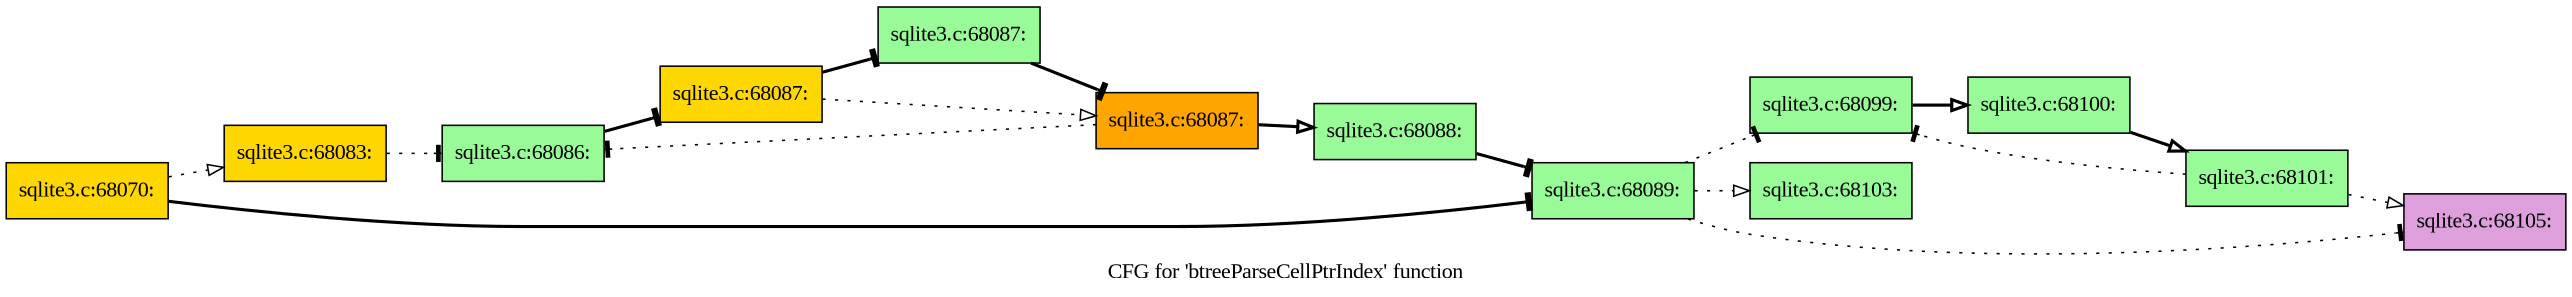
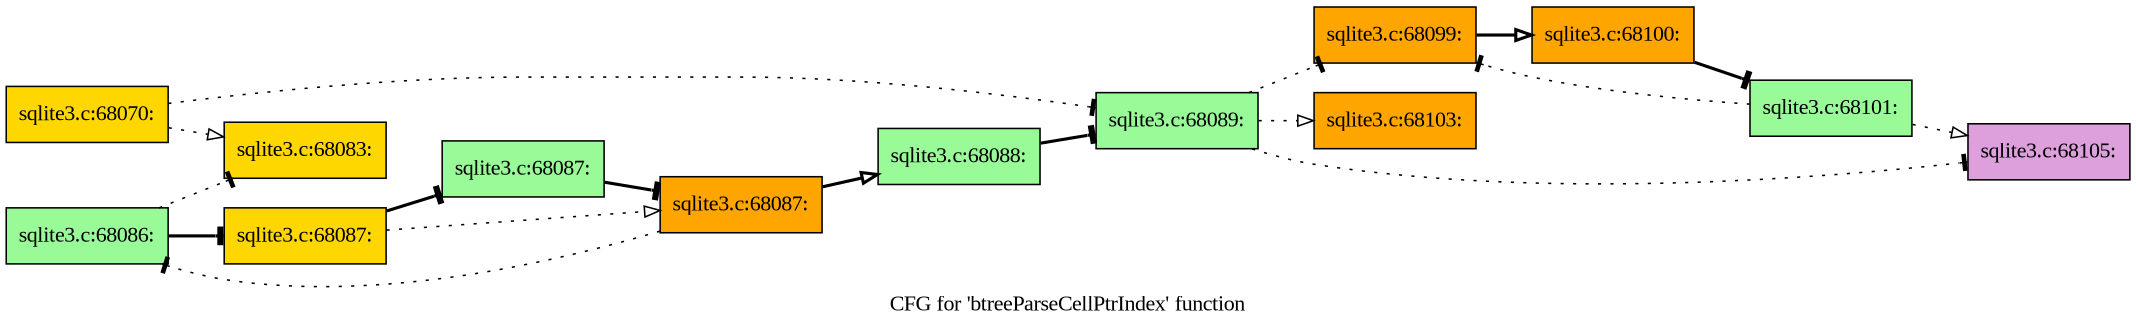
node "sqlite3.c:68099:": fillcolor palegreen -> orange
node "sqlite3.c:68100:": fillcolor palegreen -> orange
edge "sqlite3.c:68100:" -> "sqlite3.c:68101:": arrowhead onormal -> tee
edge "sqlite3.c:68083:" -> "sqlite3.c:68086:": reversed
node "sqlite3.c:68103:": fillcolor palegreen -> orange
edge "sqlite3.c:68070:" -> "sqlite3.c:68089:": style bold -> dotted
